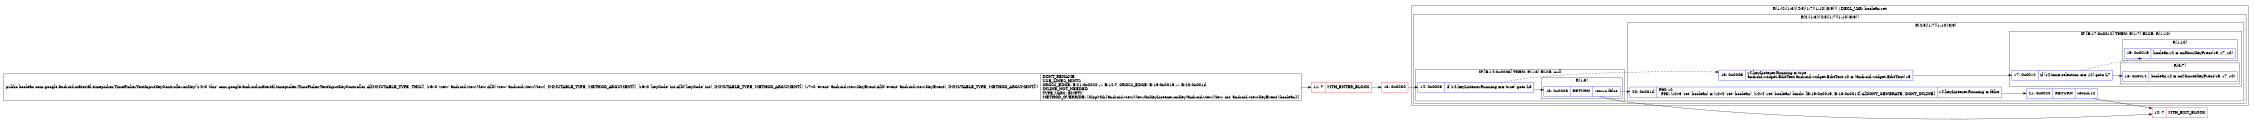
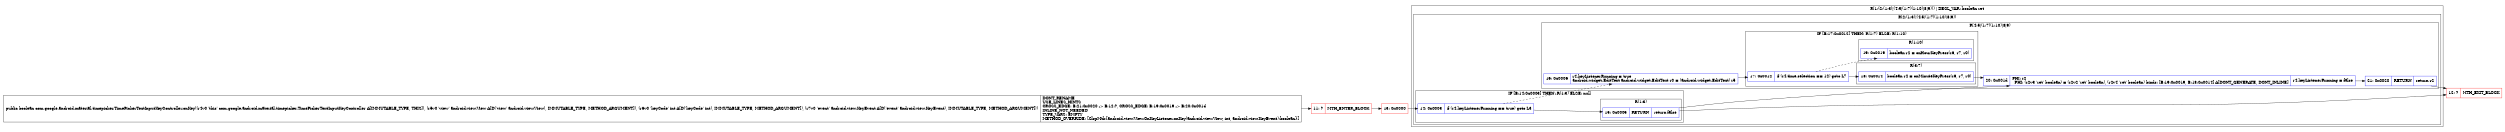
edge "18: 0x0014" -> "20: 0x001d": added
